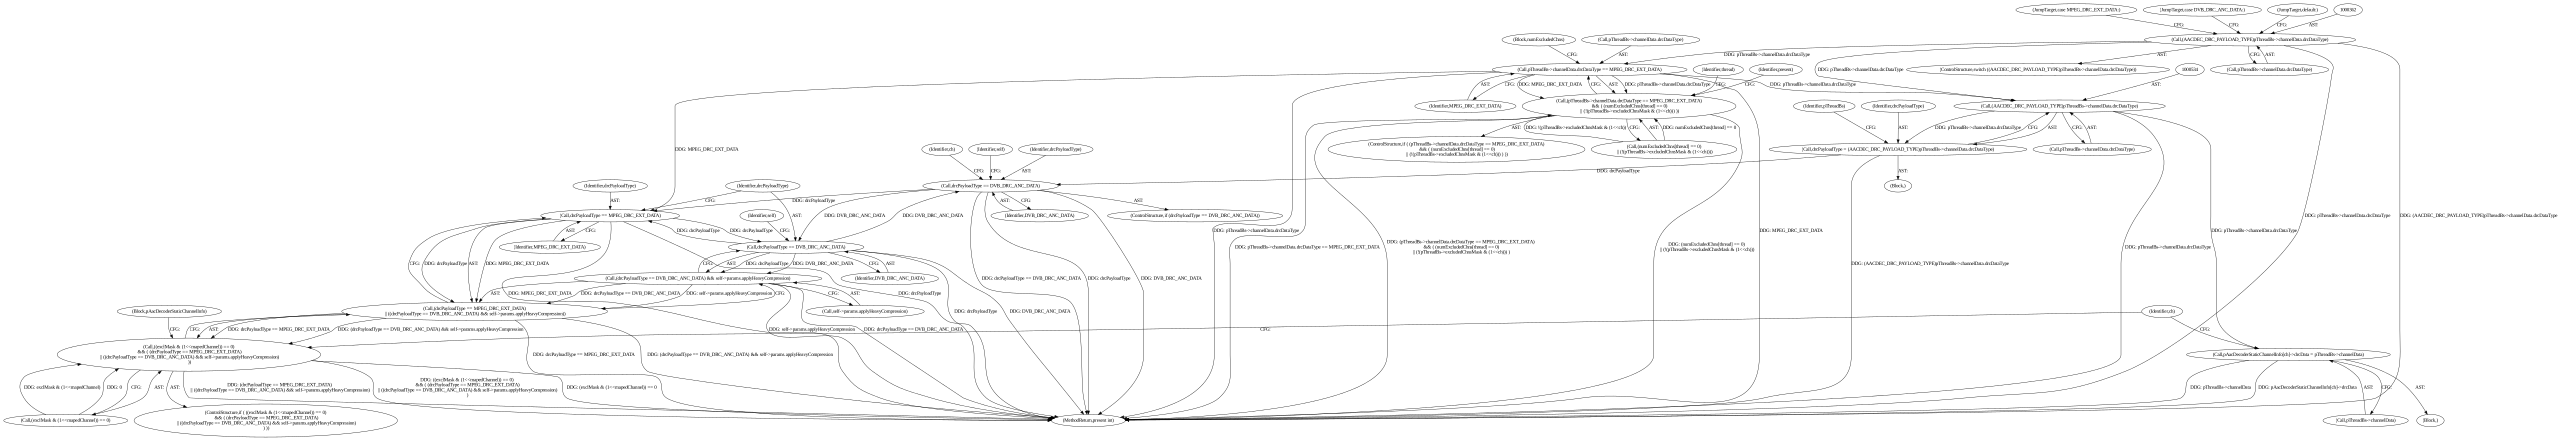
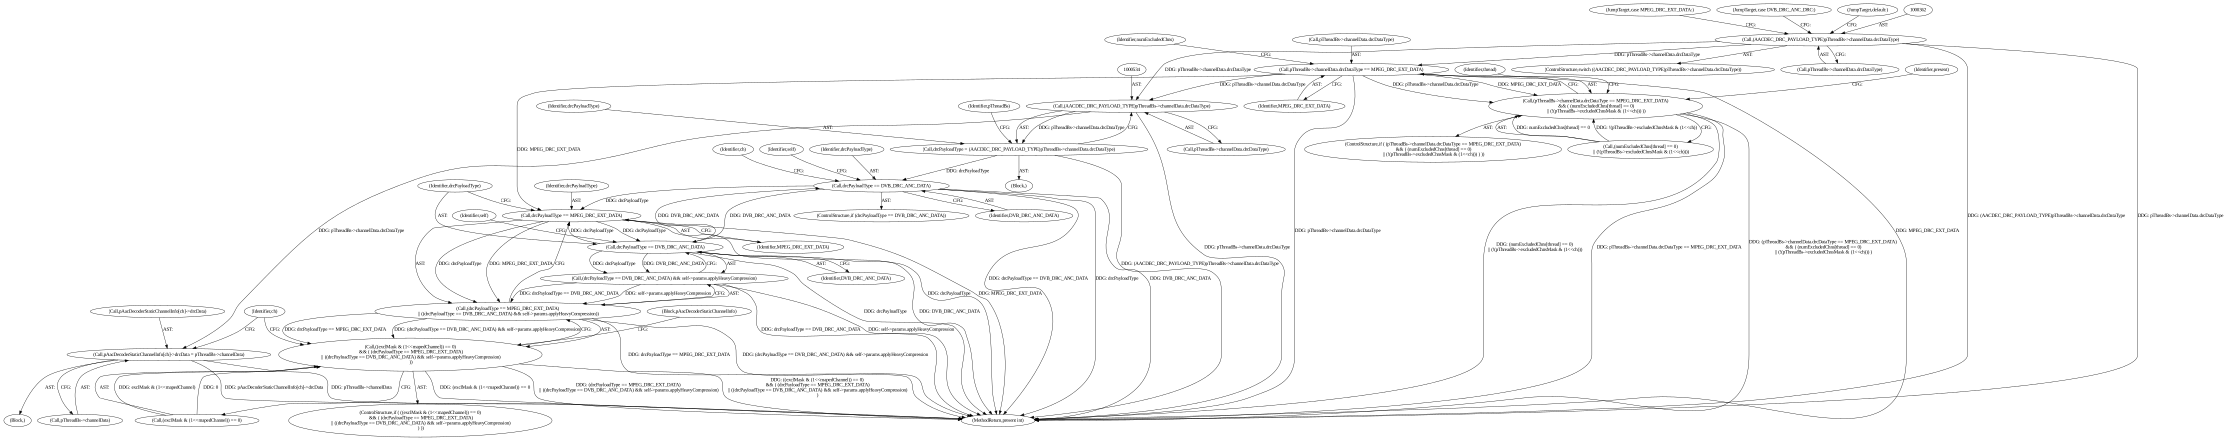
node "(JumpTarget,case DVB_DRC_ANC_DATA:)": label "(JumpTarget,case DVB_DRC_ANC_DATA:)" -> "(JumpTarget,case DVB_DRC_ANC_DRC:)"
node "(Block,numExcludedChns)": label "(Block,numExcludedChns)" -> "(Identifier,numExcludedChns)"
node "(Call,pAacDecoderStaticChannelInfo[ch]->drcData)": added
node "(Call,self->params.applyHeavyCompression)": removed
